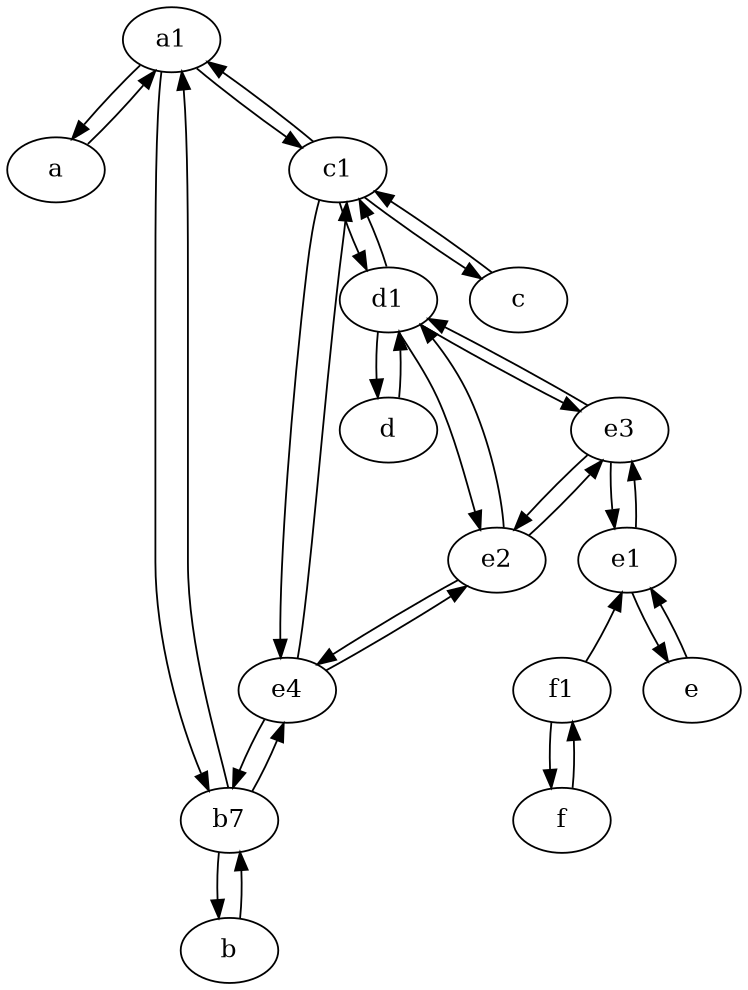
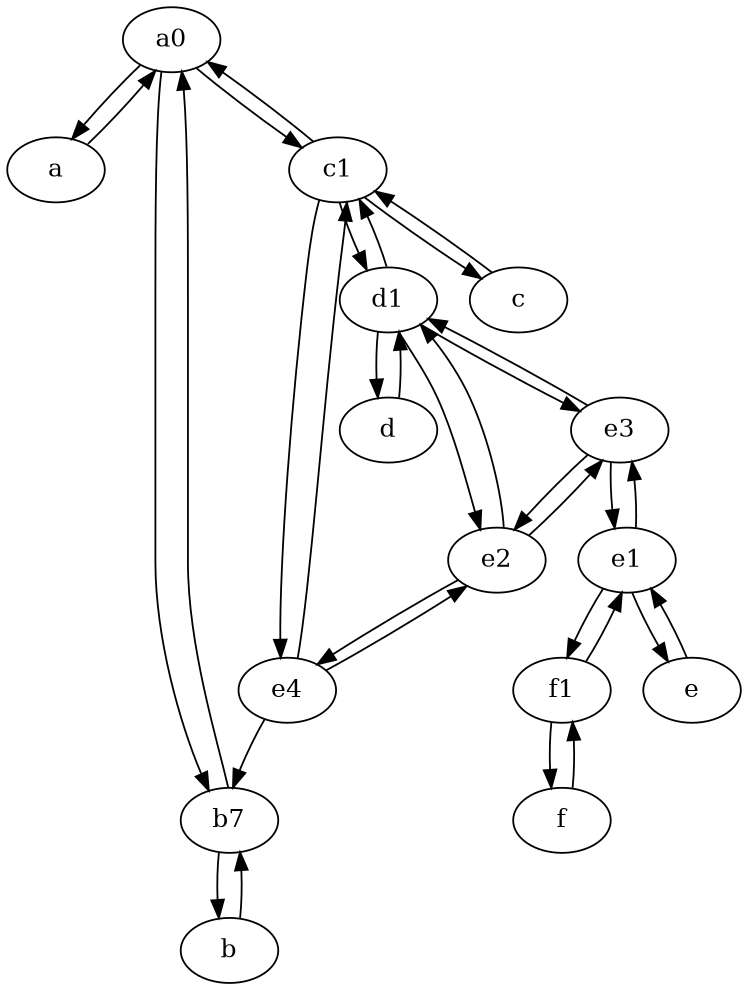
node "a1": label "a1" -> "a0"
edge "e1" -> "f1": added
edge "b7" -> "e4": removed
